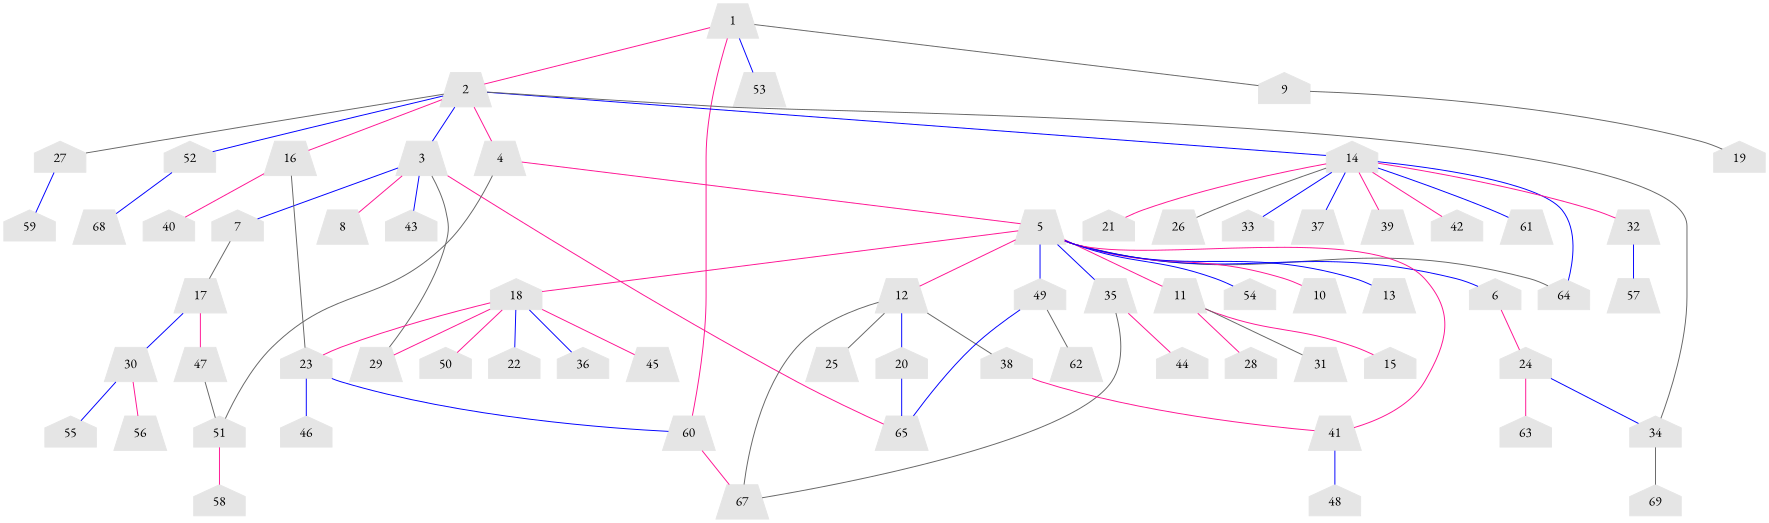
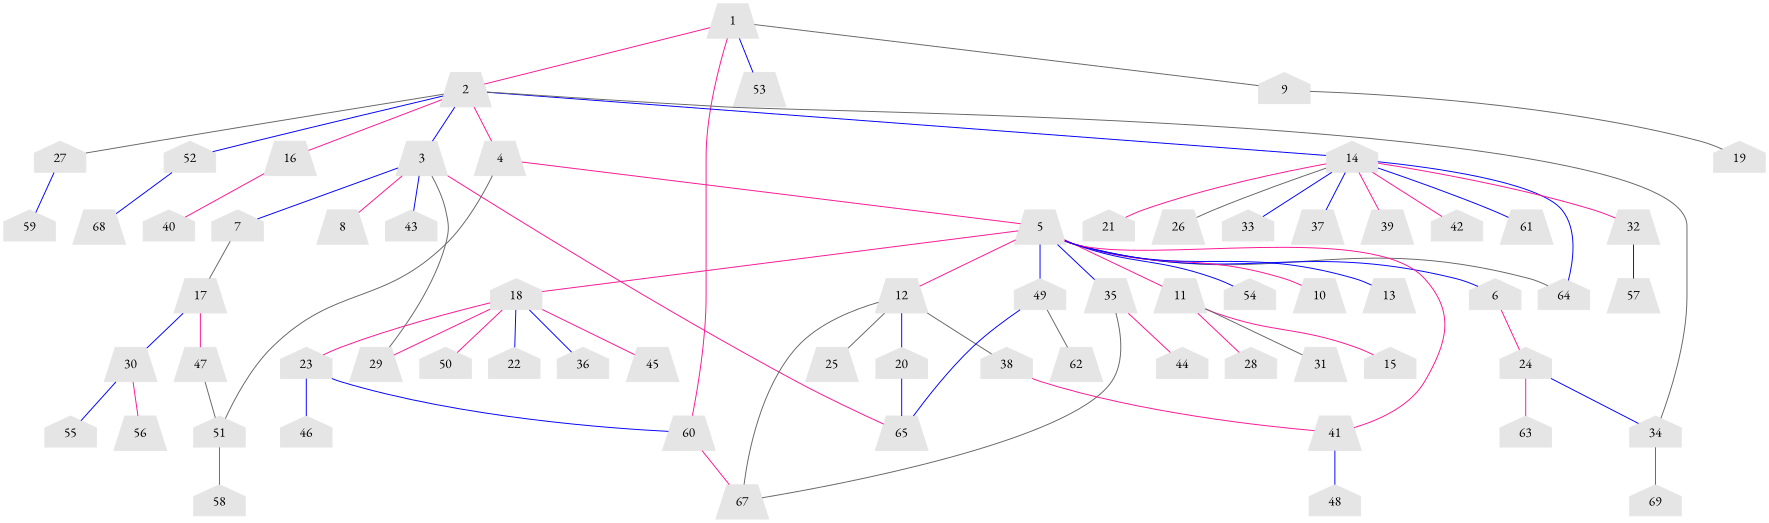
edge "16" -- "23": removed
